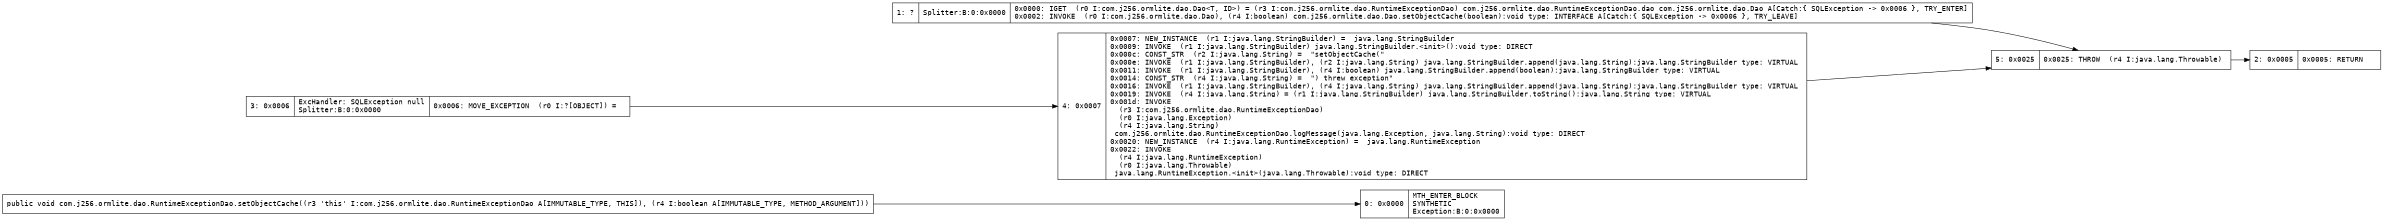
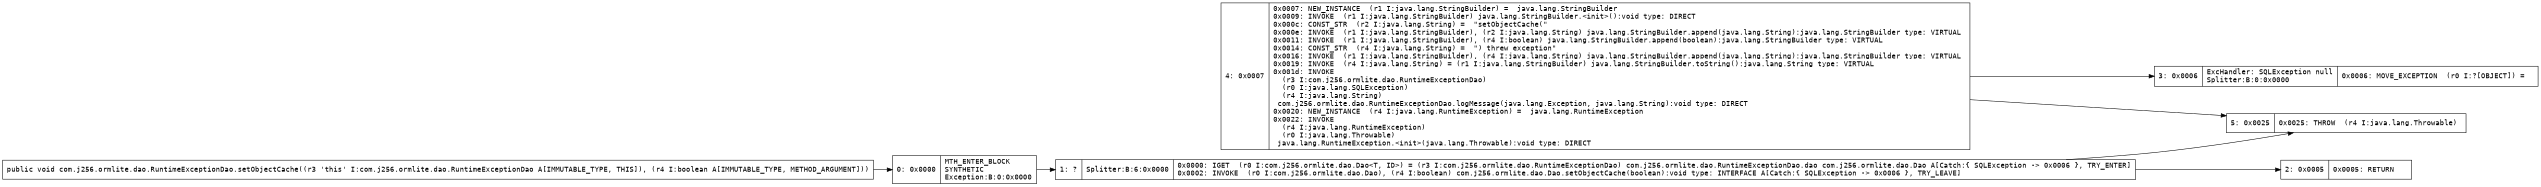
node "1: ?": text "Splitter:B:0:0x0000" -> "Splitter:B:6:0x0000"
edge "5: 0x0025" -> "2: 0x0005": now "1: ?" -> "2: 0x0005"
edge "3: 0x0006" -> "4: 0x0007": reversed
node "4: 0x0007": text "(r0 I:java.lang.Exception)" -> "(r0 I:java.lang.SQLException)"
edge "0: 0x0000" -> "1: ?": added
